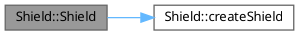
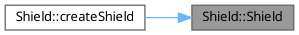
edge "Shield::Shield" -> "Shield::createShield": reversed
